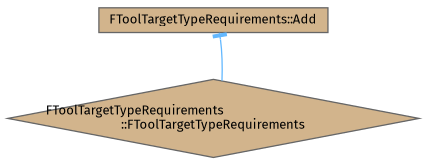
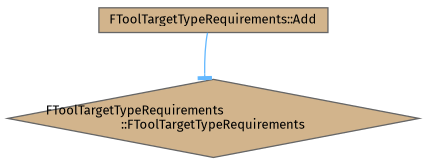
edge "FToolTargetTypeRequirements ::FToolTargetTypeRequirements" -> "FToolTargetTypeRequirements::Add": reversed
